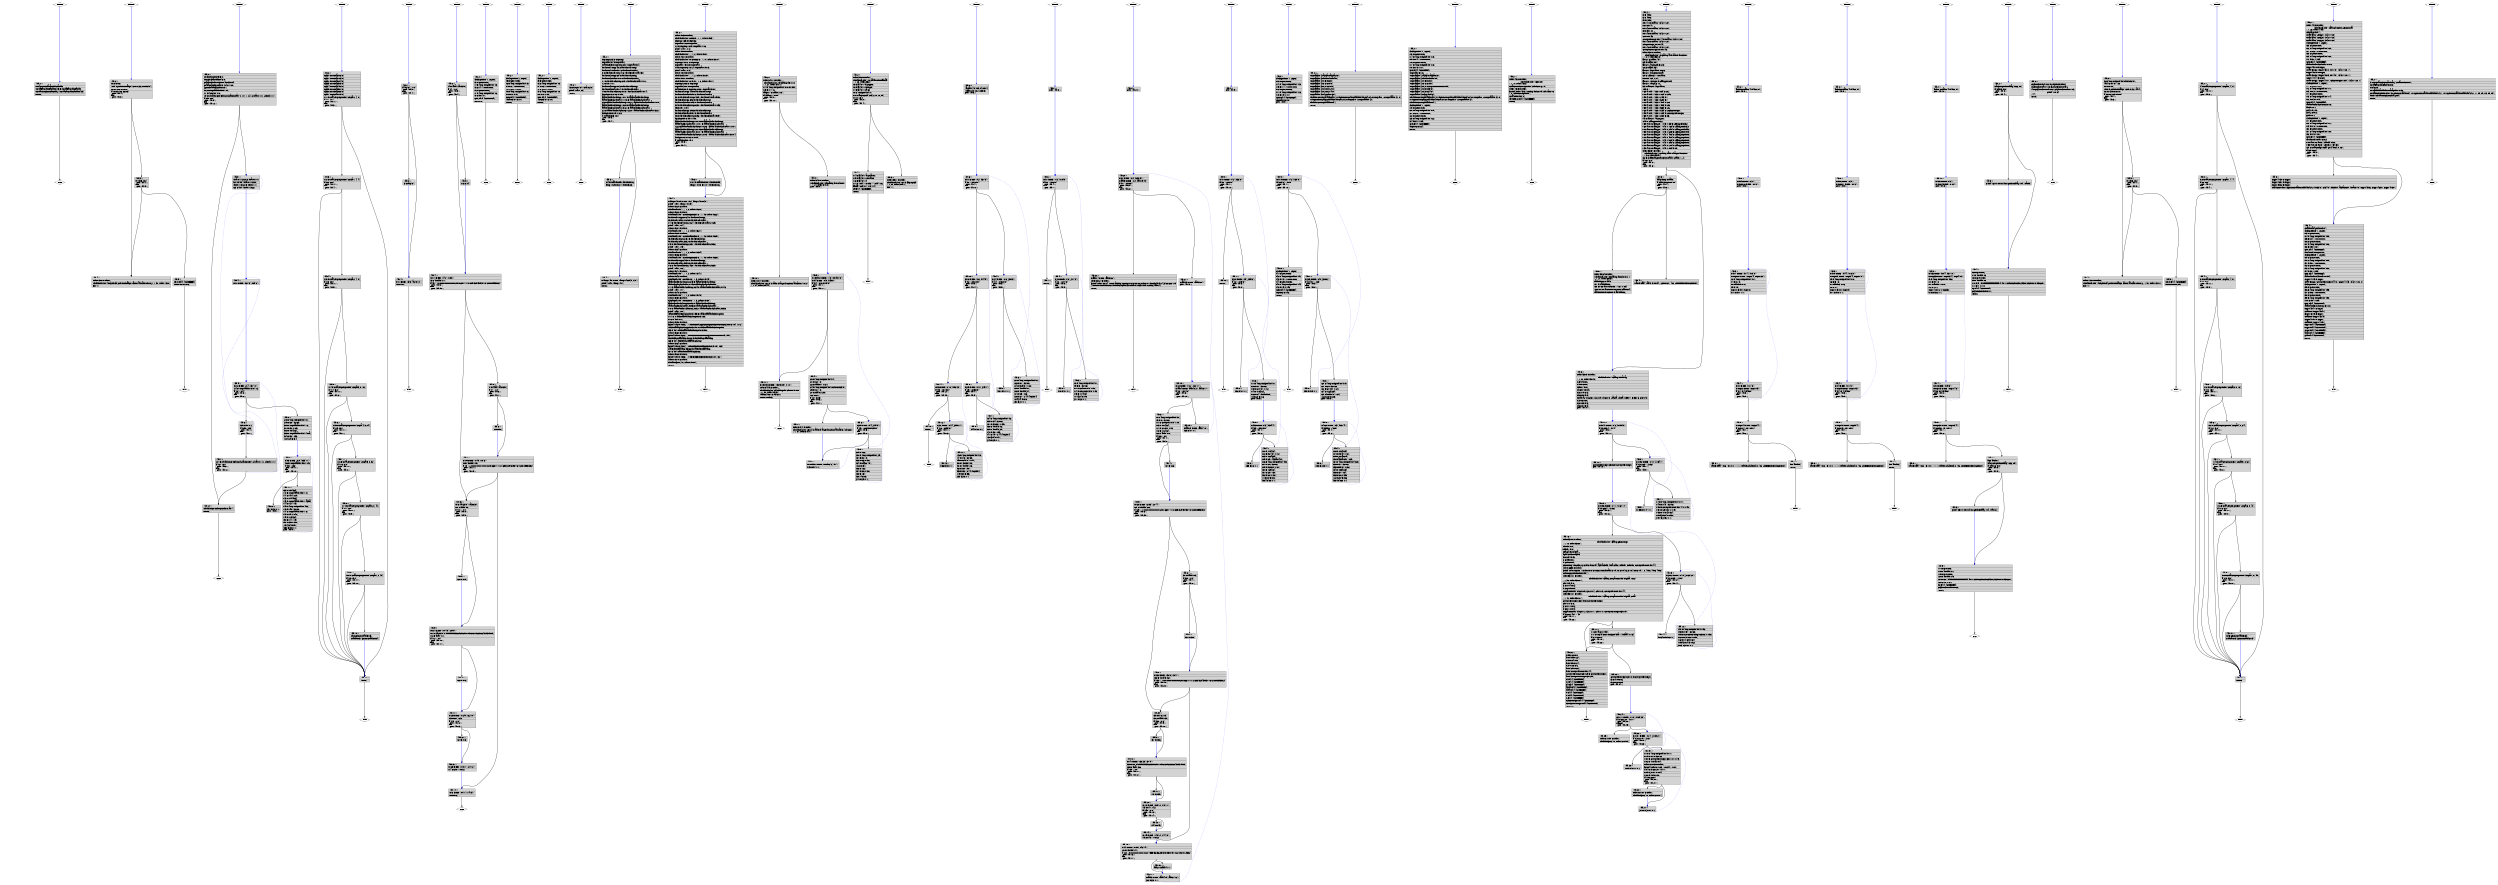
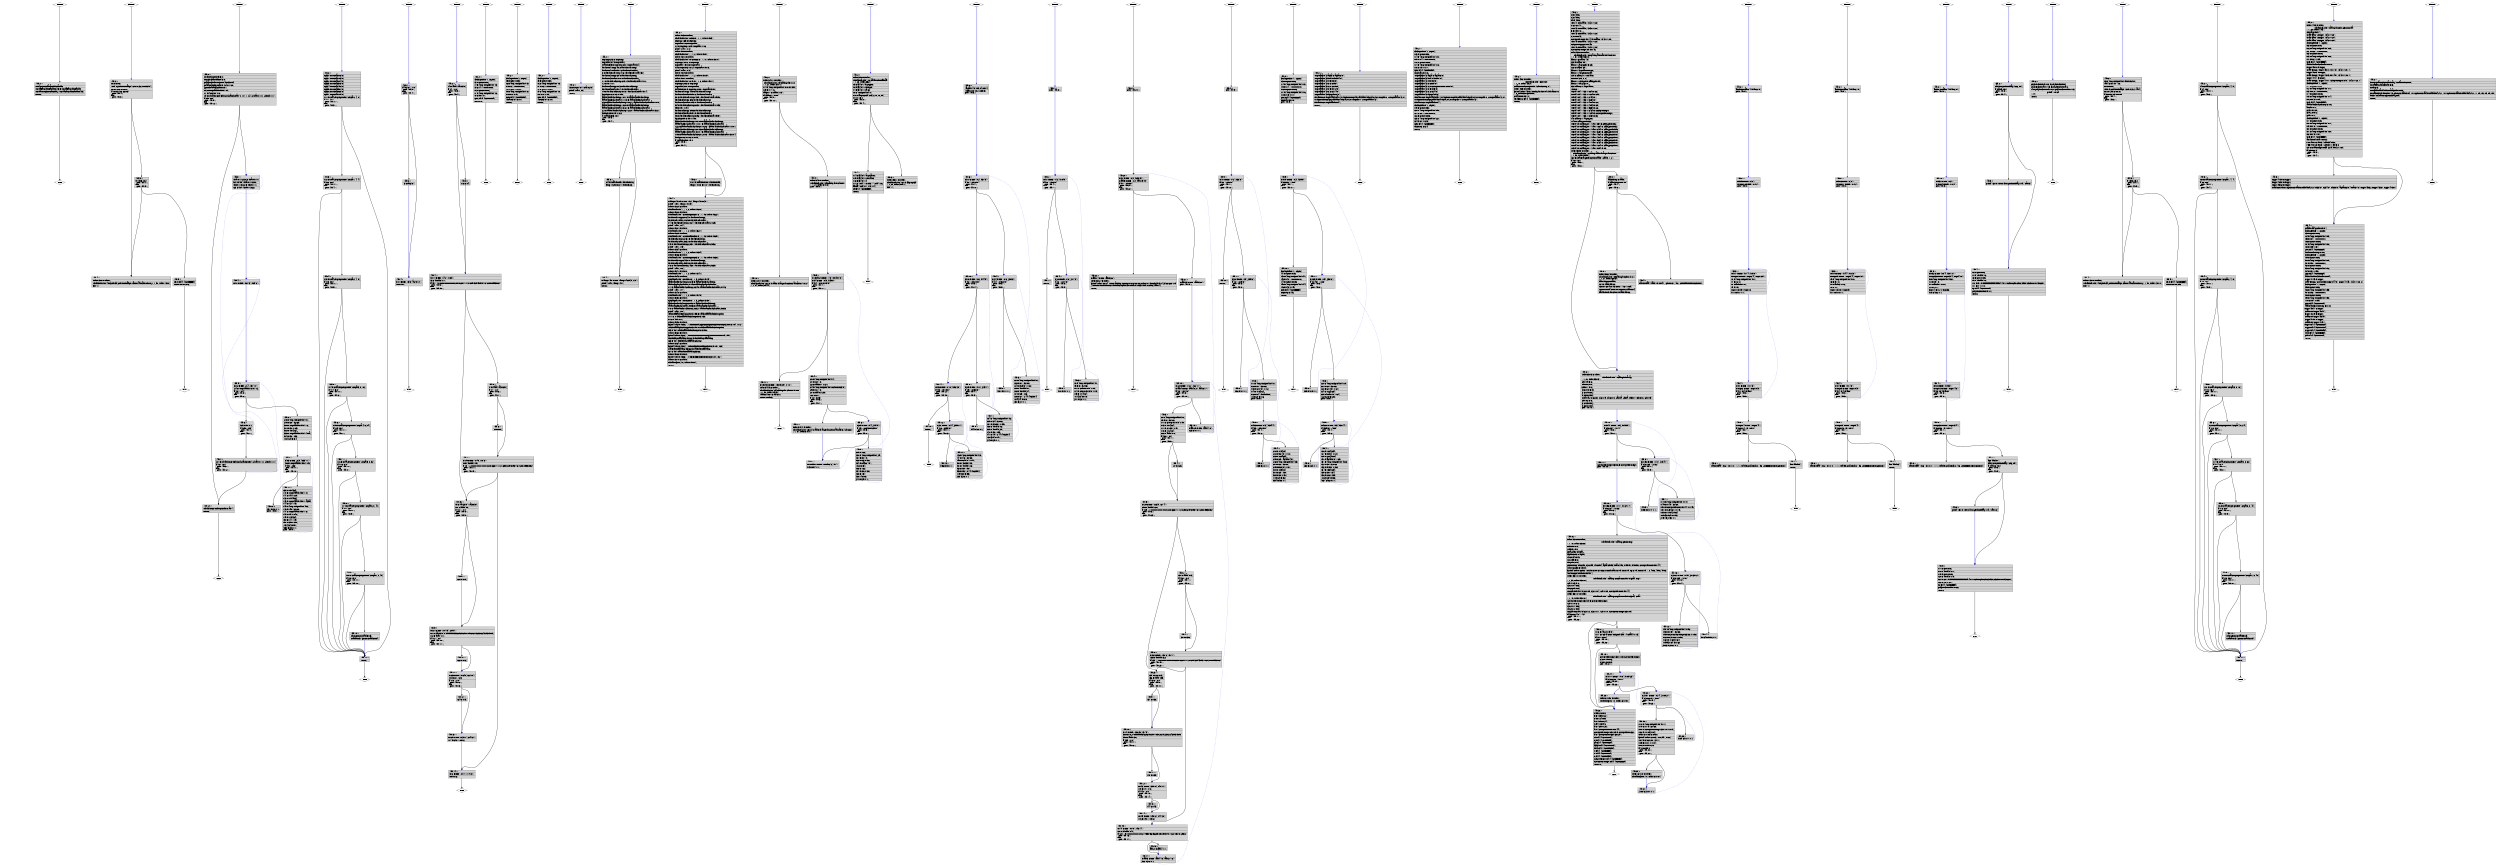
edge "<bb 25>:" -> "<bb 26>:": added
edge "<bb 24>:" -> "<bb 25>:": color black -> blue
